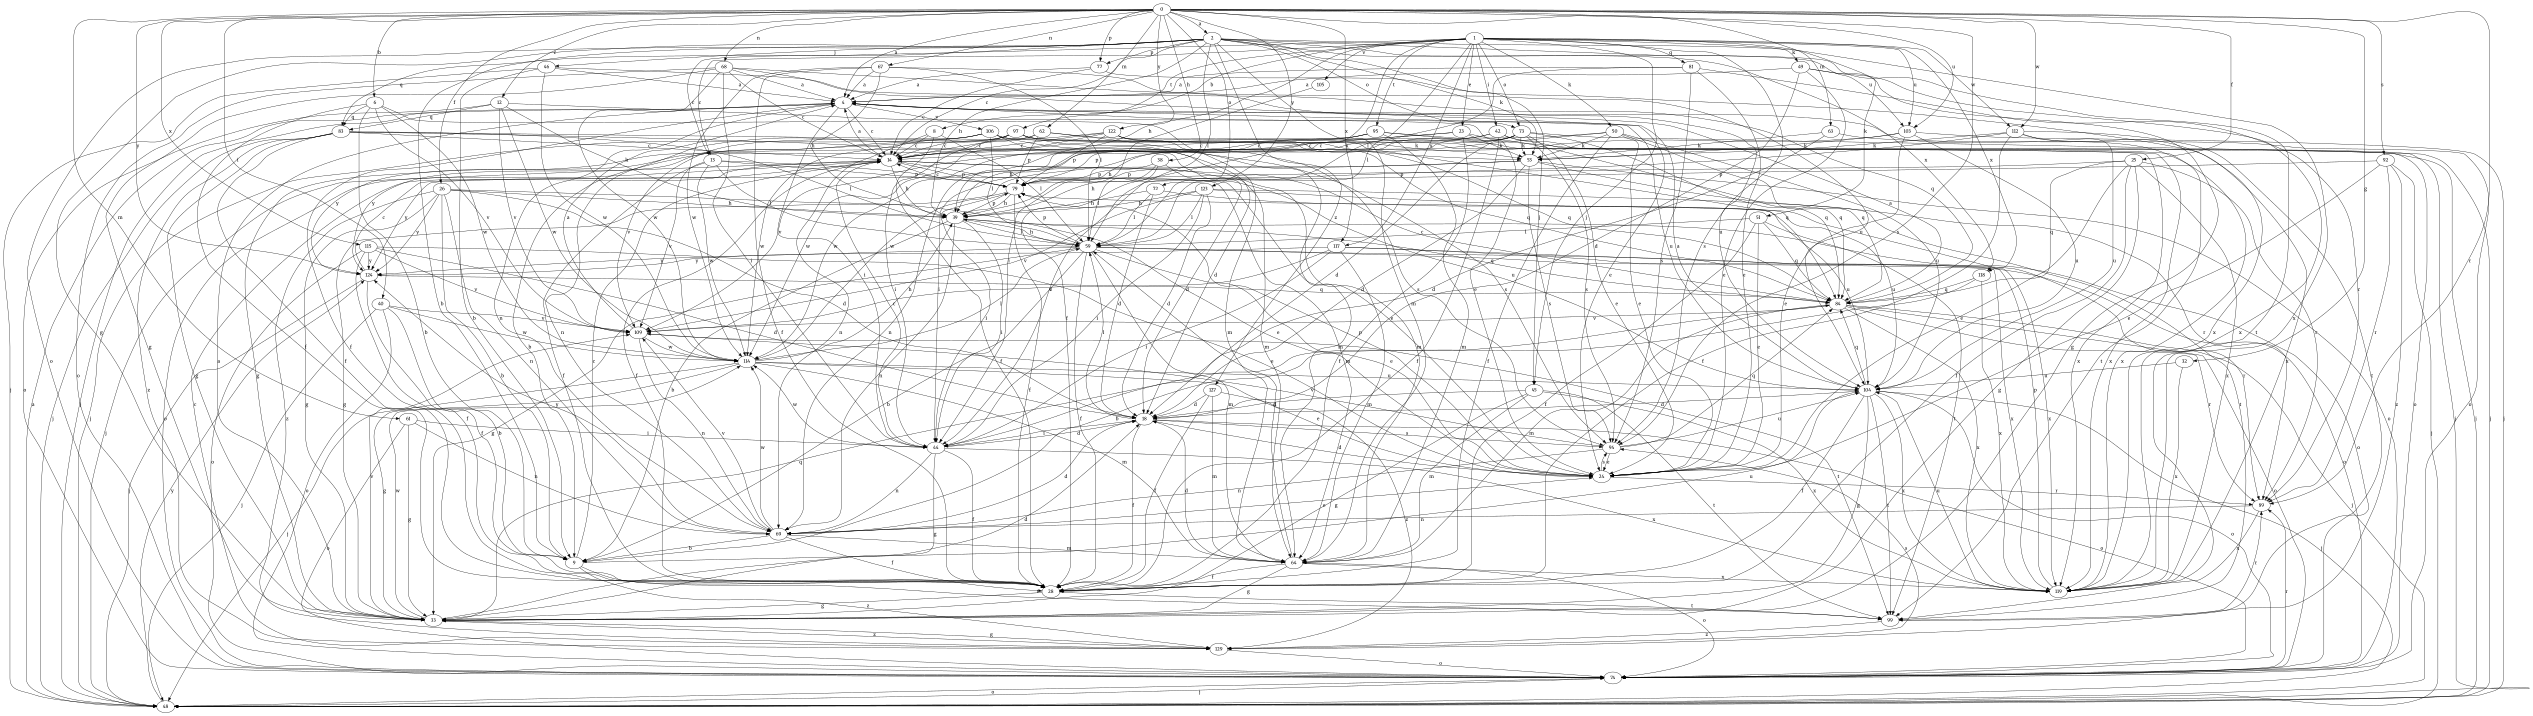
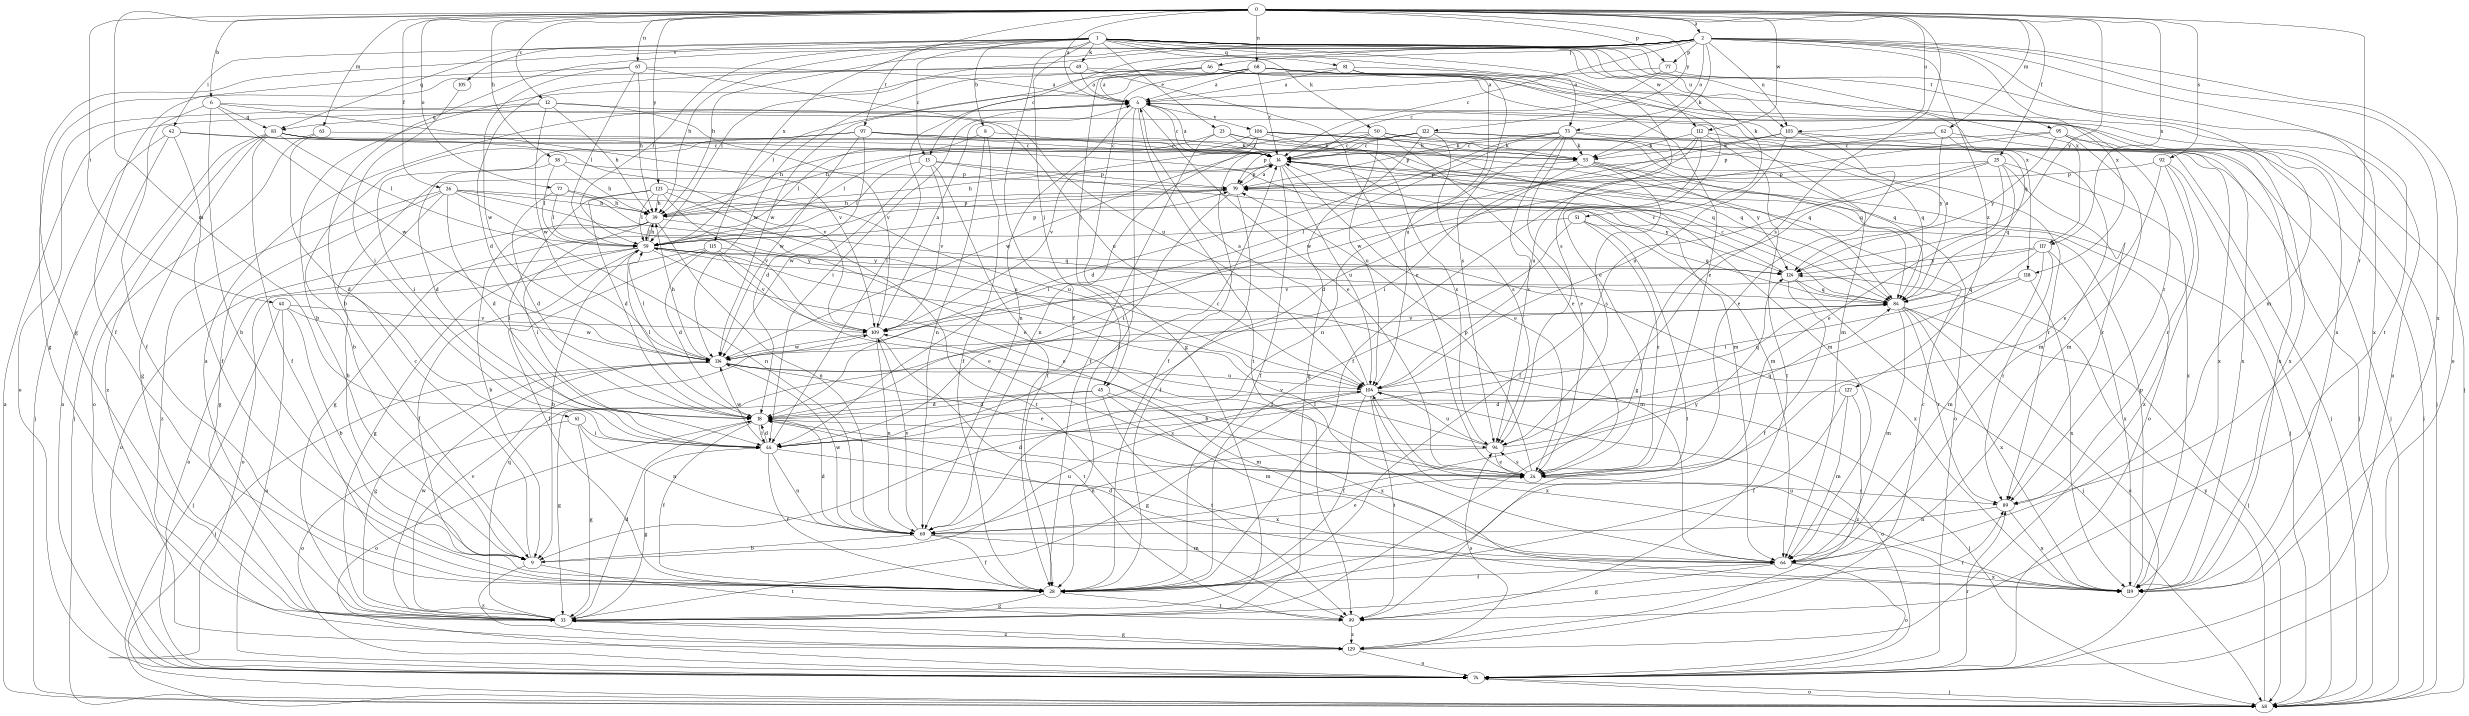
edge "79" -> "14": label "c" -> "a"
node "32": removed
